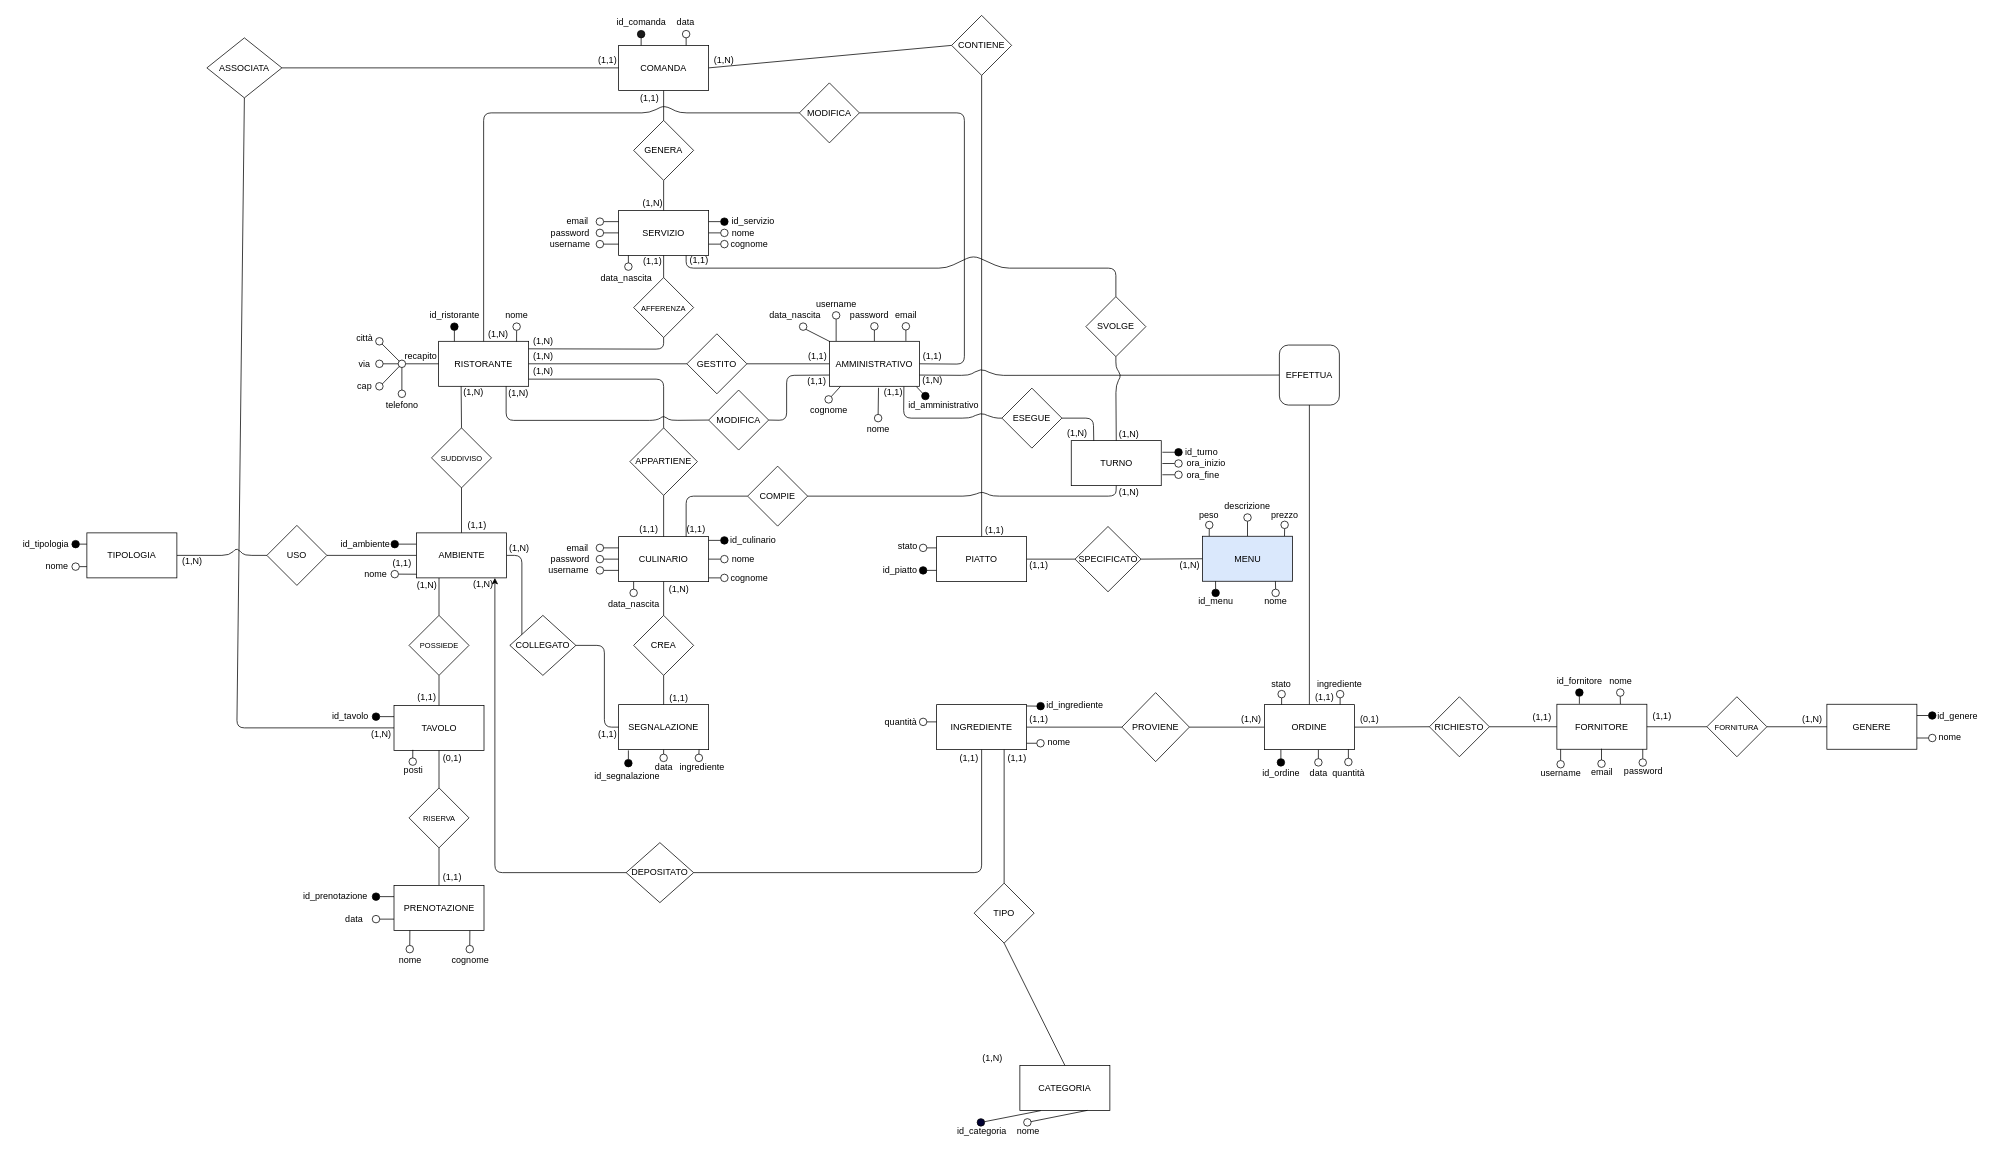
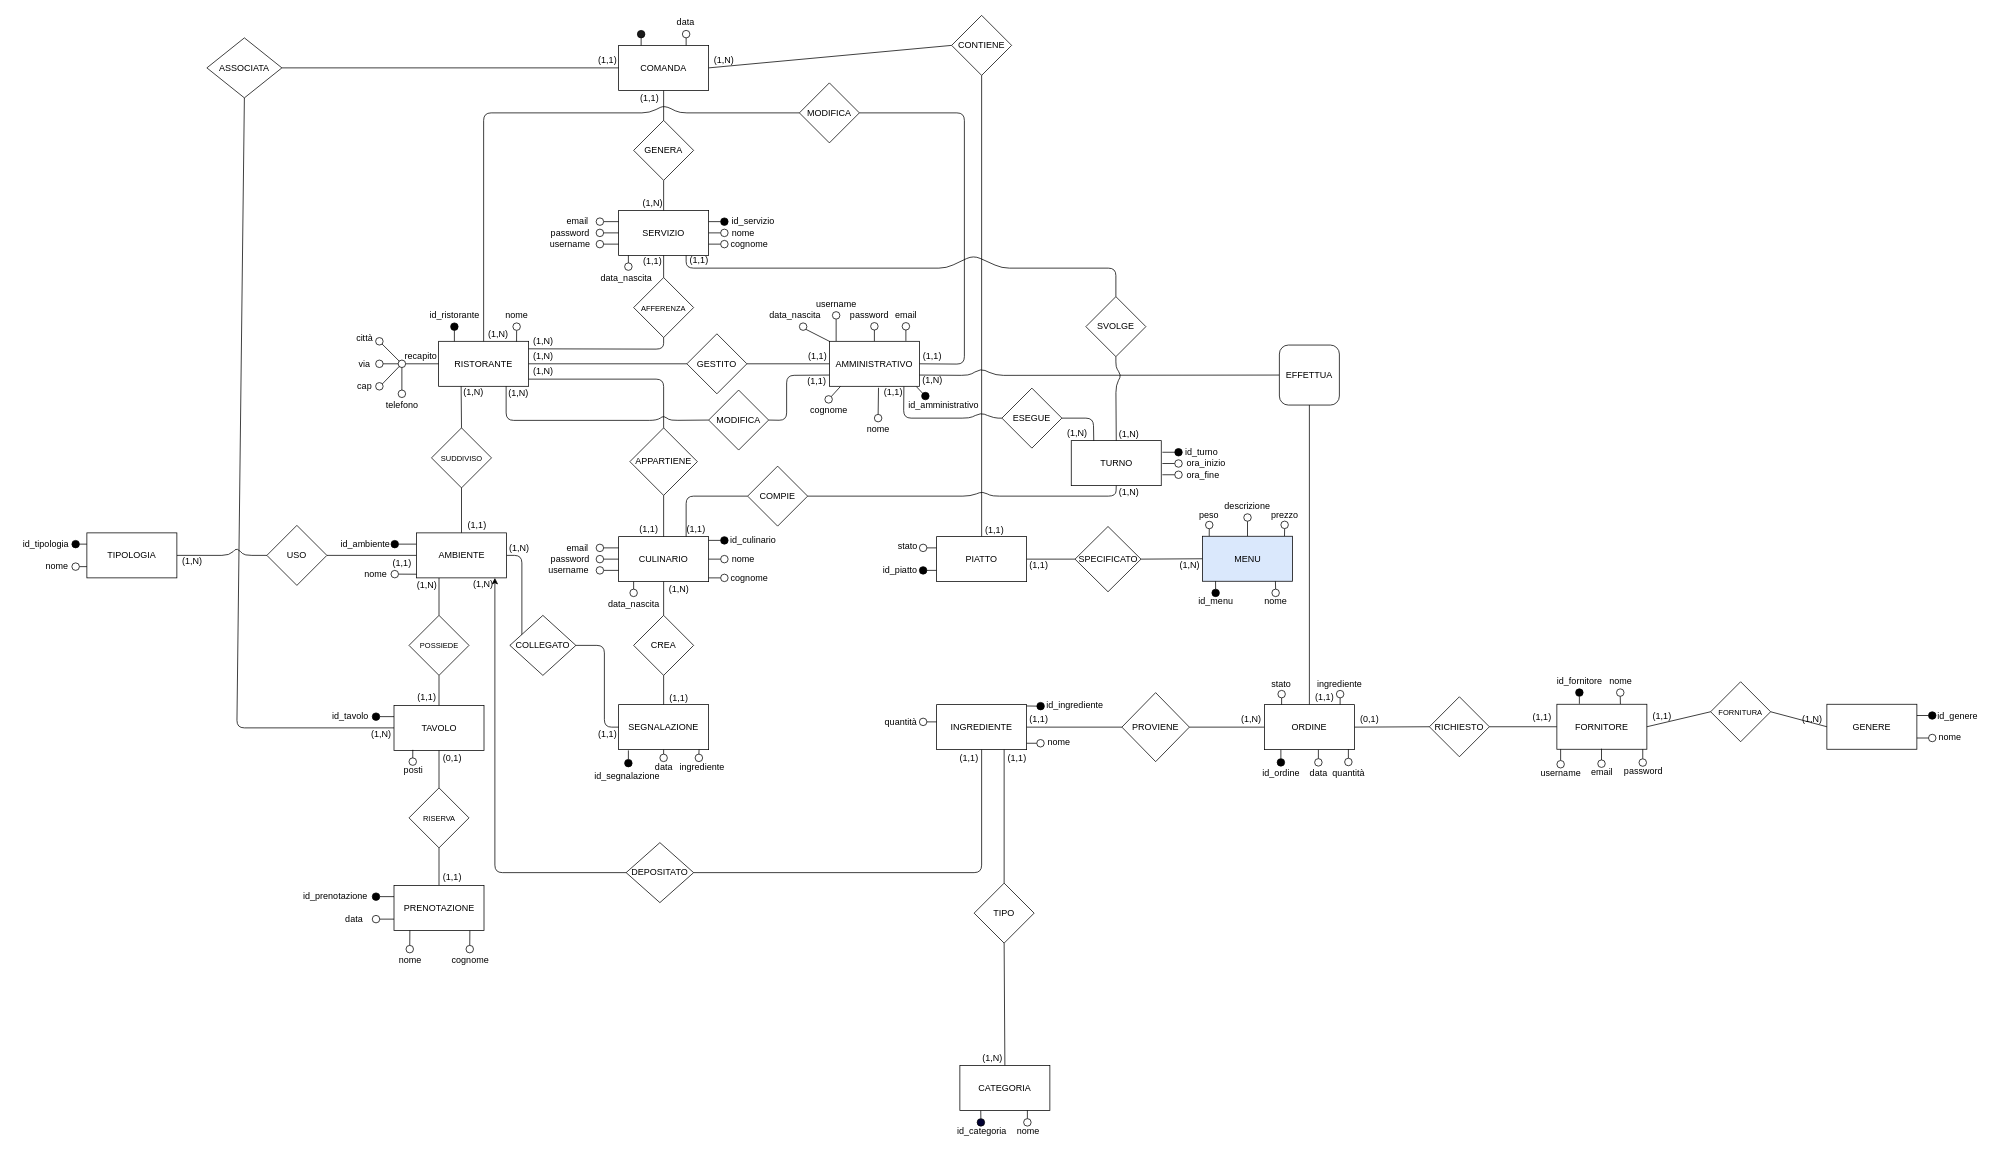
node "id_comanda": removed
node "FORNITURA": moved (1737, 727) -> (1740, 712)
node "CATEGORIA": moved (1065, 1088) -> (1005, 1088)
